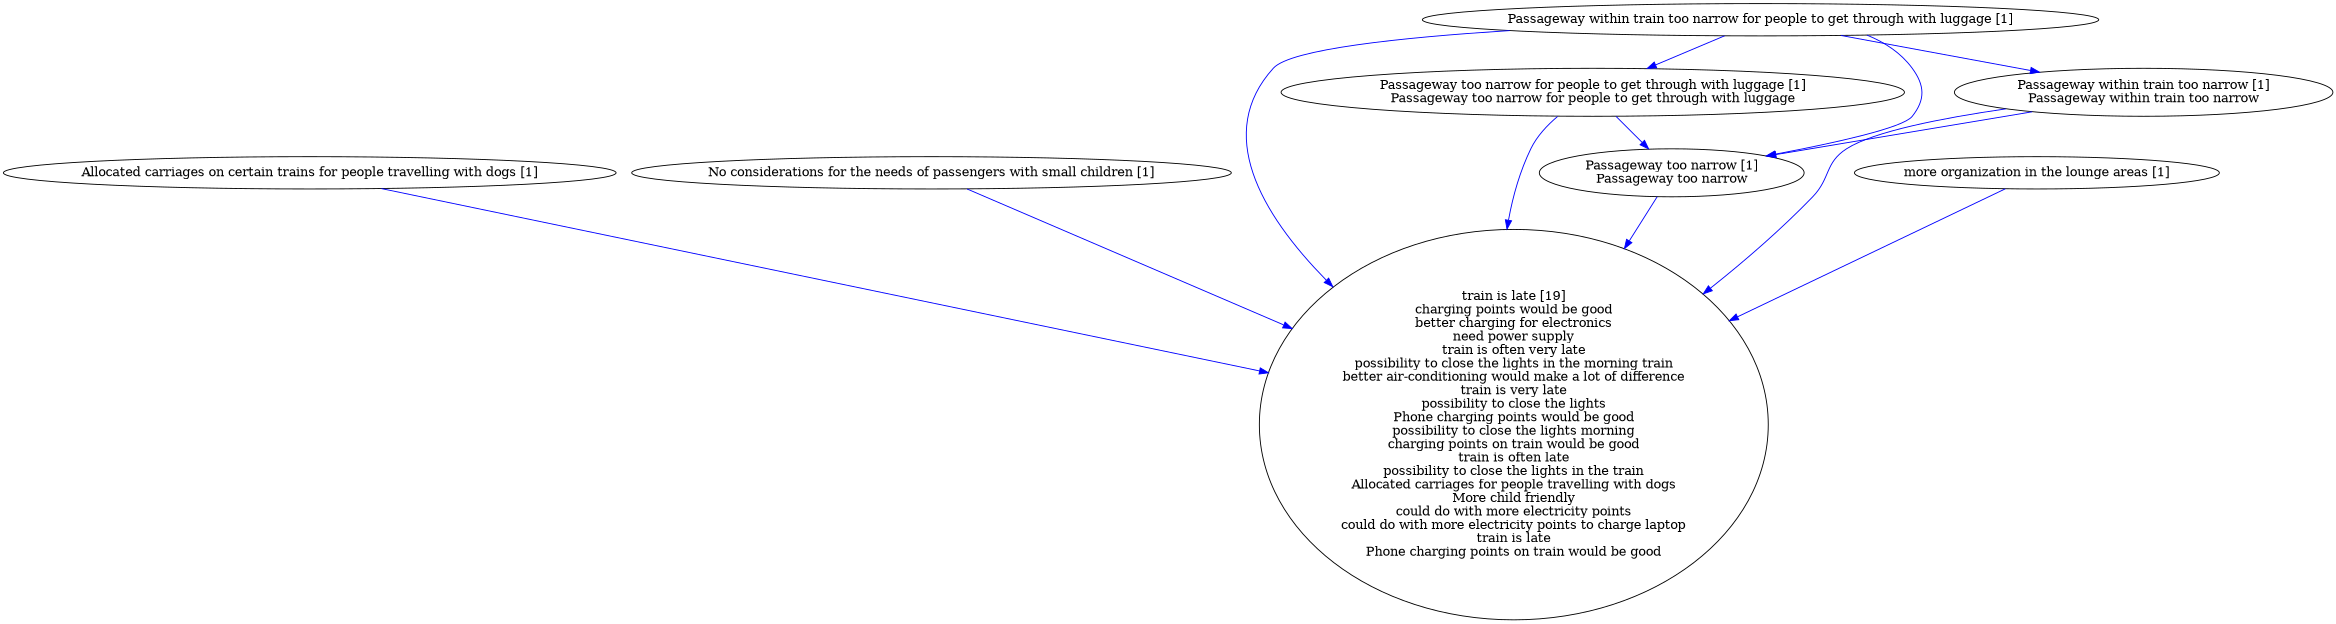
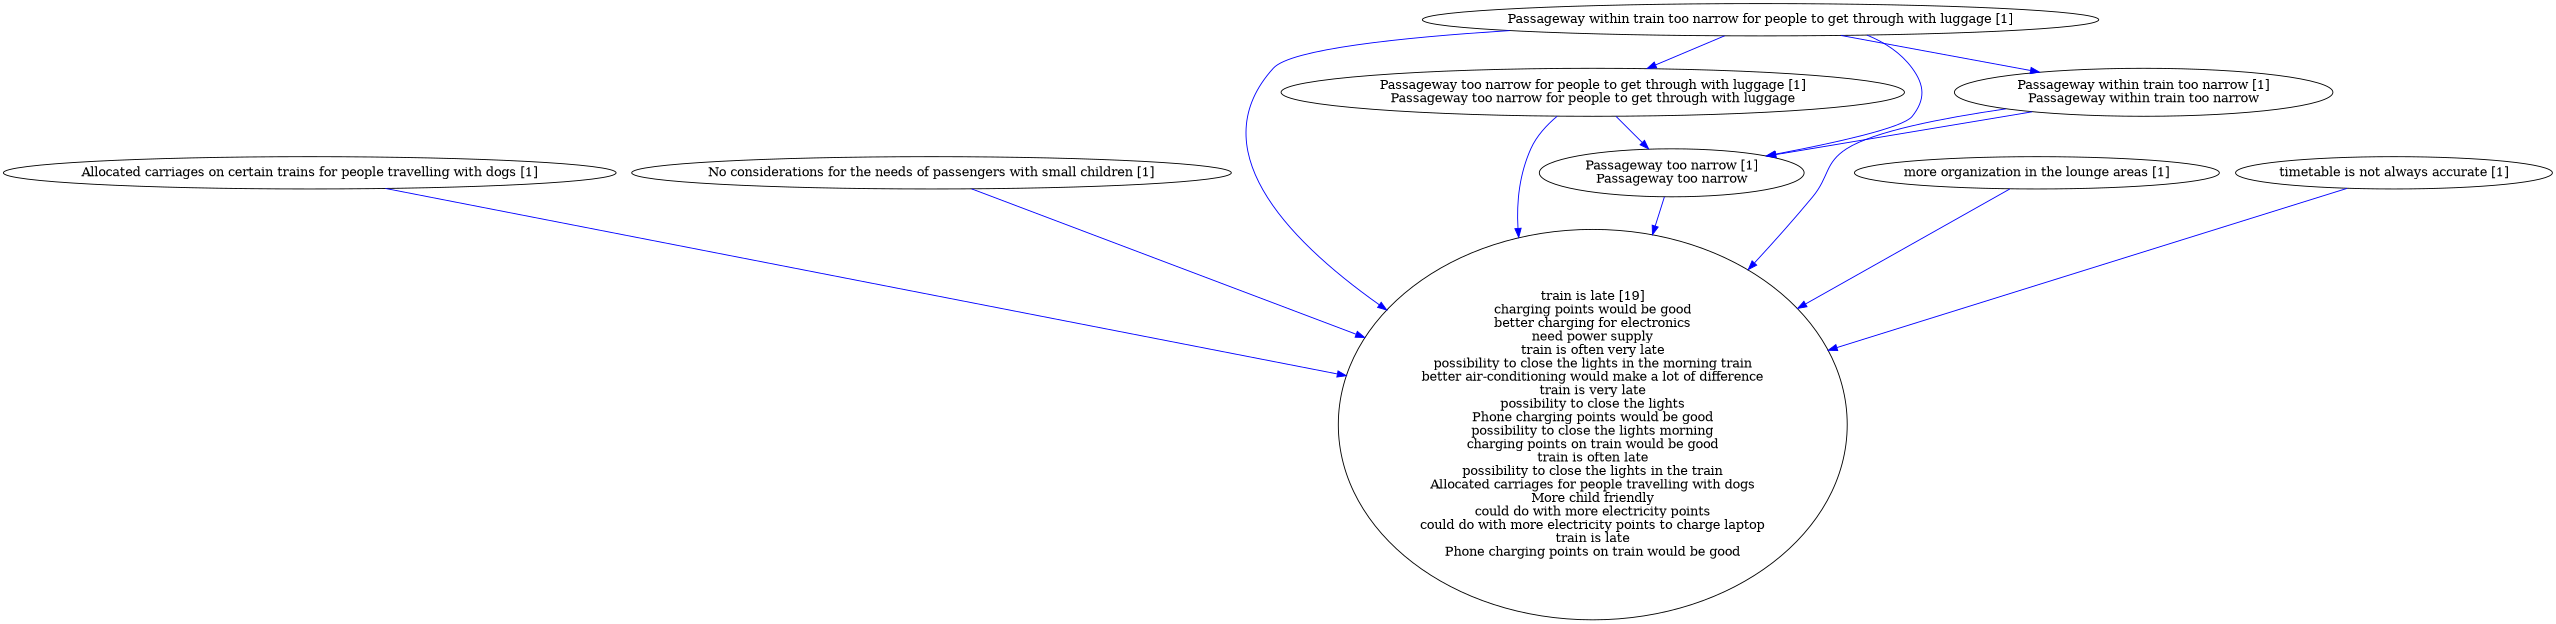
node "timetable is not always accurate [1]": added
